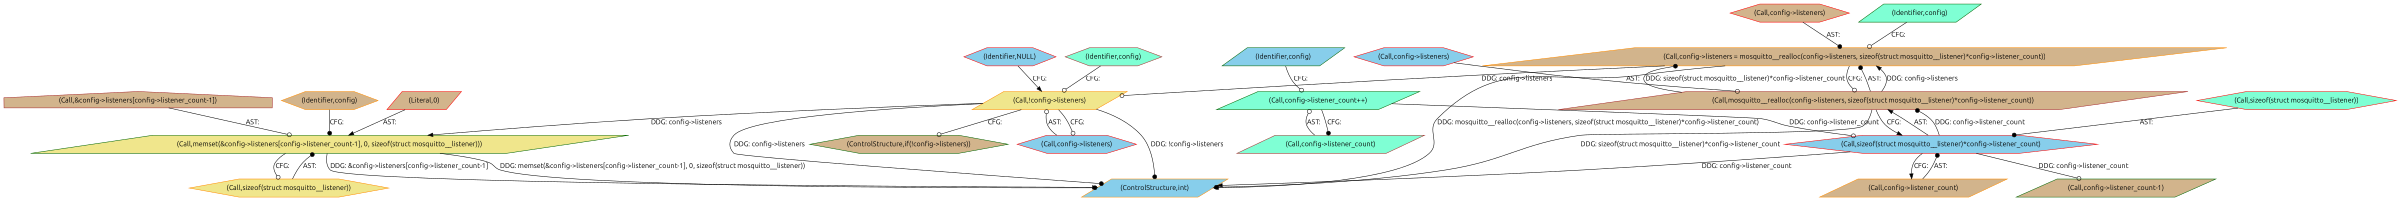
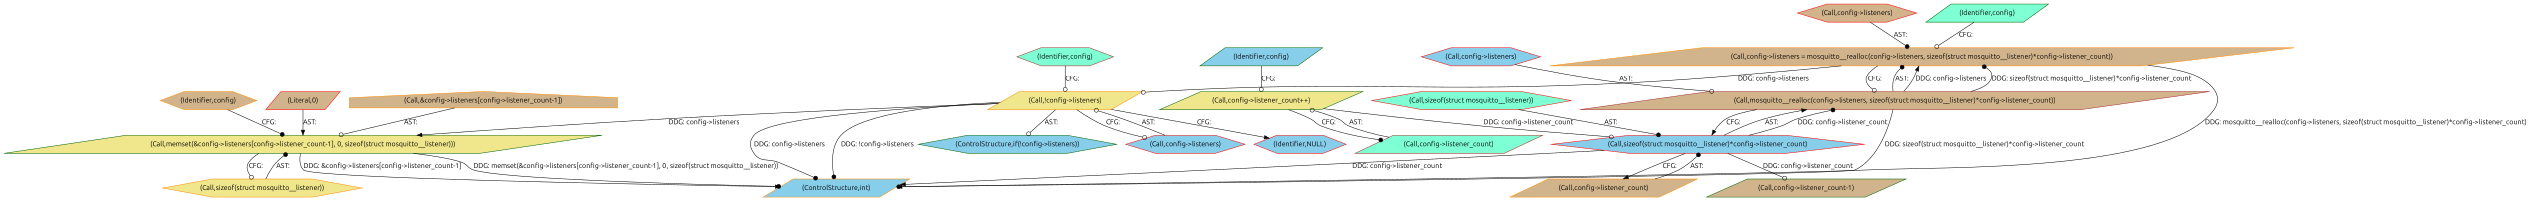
edge "(Identifier,NULL)" -> "(Call,!config->listeners)": reversed
node "(Call,&config->listeners[config->listener_count-1])": color brown -> darkorange
node "(Call,config->listener_count++)": fillcolor aquamarine -> khaki
edge "(Call,!config->listeners)" -> "(ControlStructure,if(!config->listeners))": label "CFG: " -> "AST: "
node "(ControlStructure,if(!config->listeners))": fillcolor tan -> skyblue
